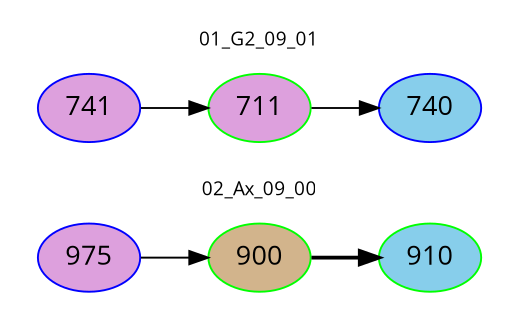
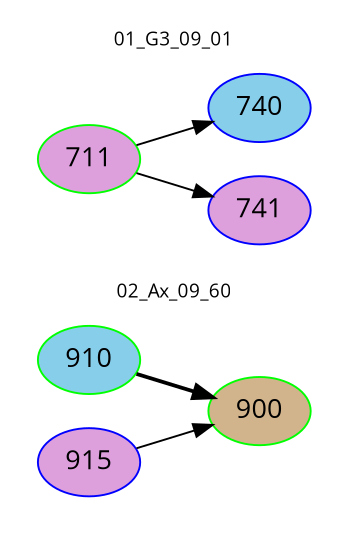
cluster "01_G2_09_01": label "01_G2_09_01" -> "01_G3_09_01"
edge "741" -> "711": reversed
cluster "02_Ax_09_00": label "02_Ax_09_00" -> "02_Ax_09_60"
node "975": label "975" -> "915"
edge "900" -> "910": reversed
